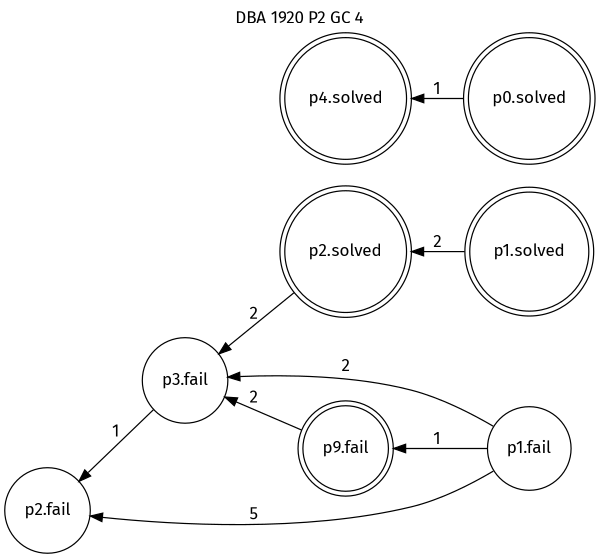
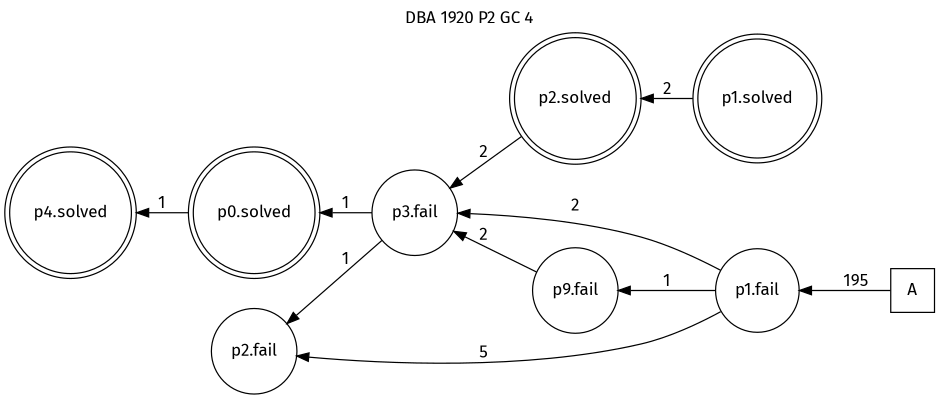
edge "p3.fail" -> "p0.solved": added, label "1"
node "A": added
node "p9.fail": shape doublecircle -> circle
